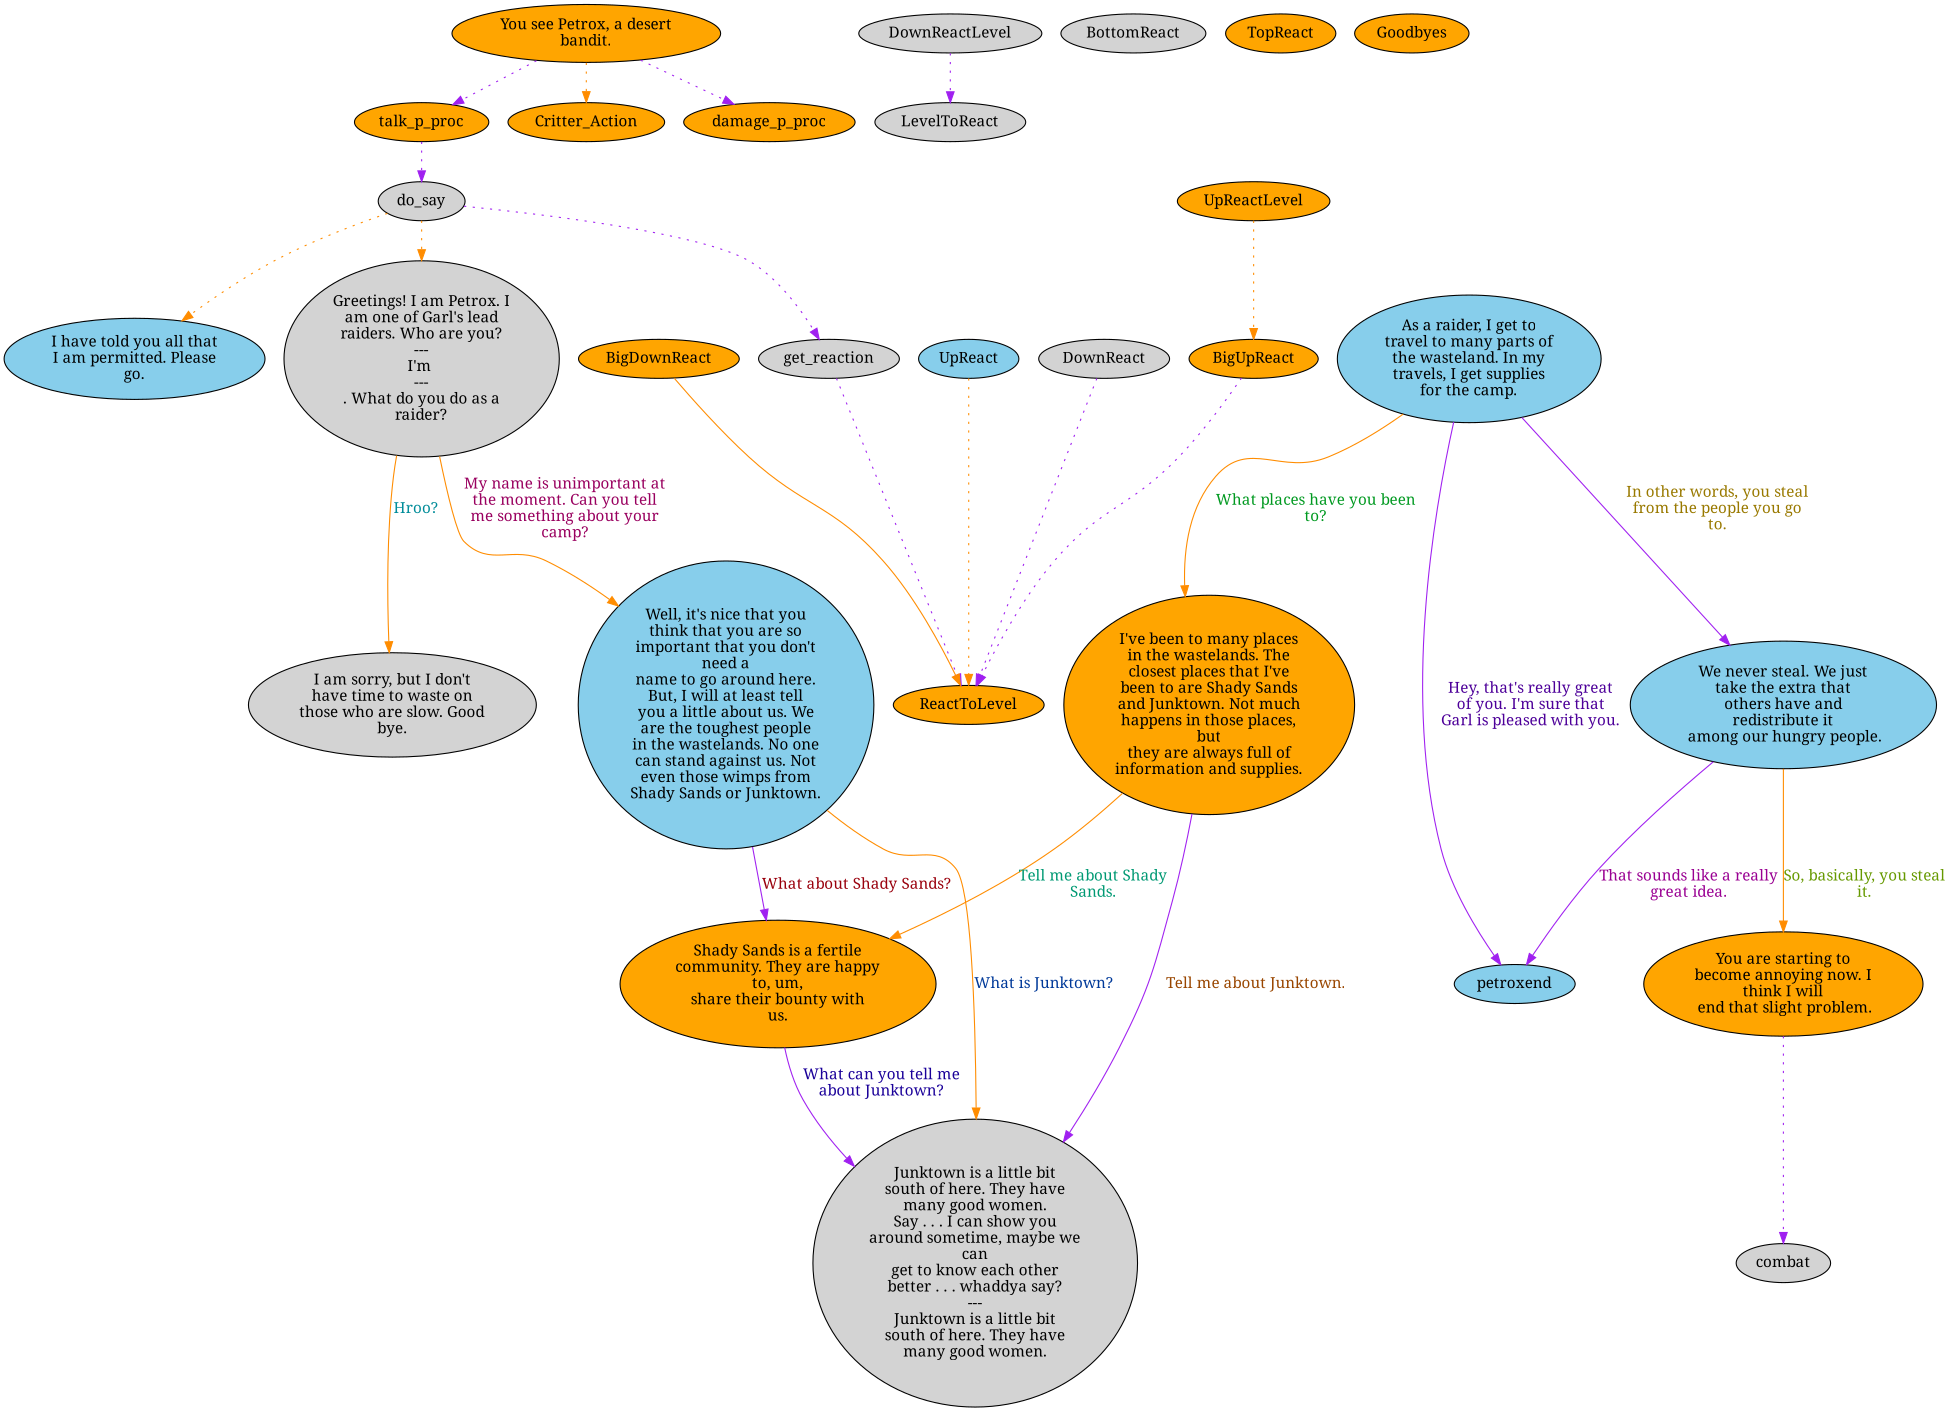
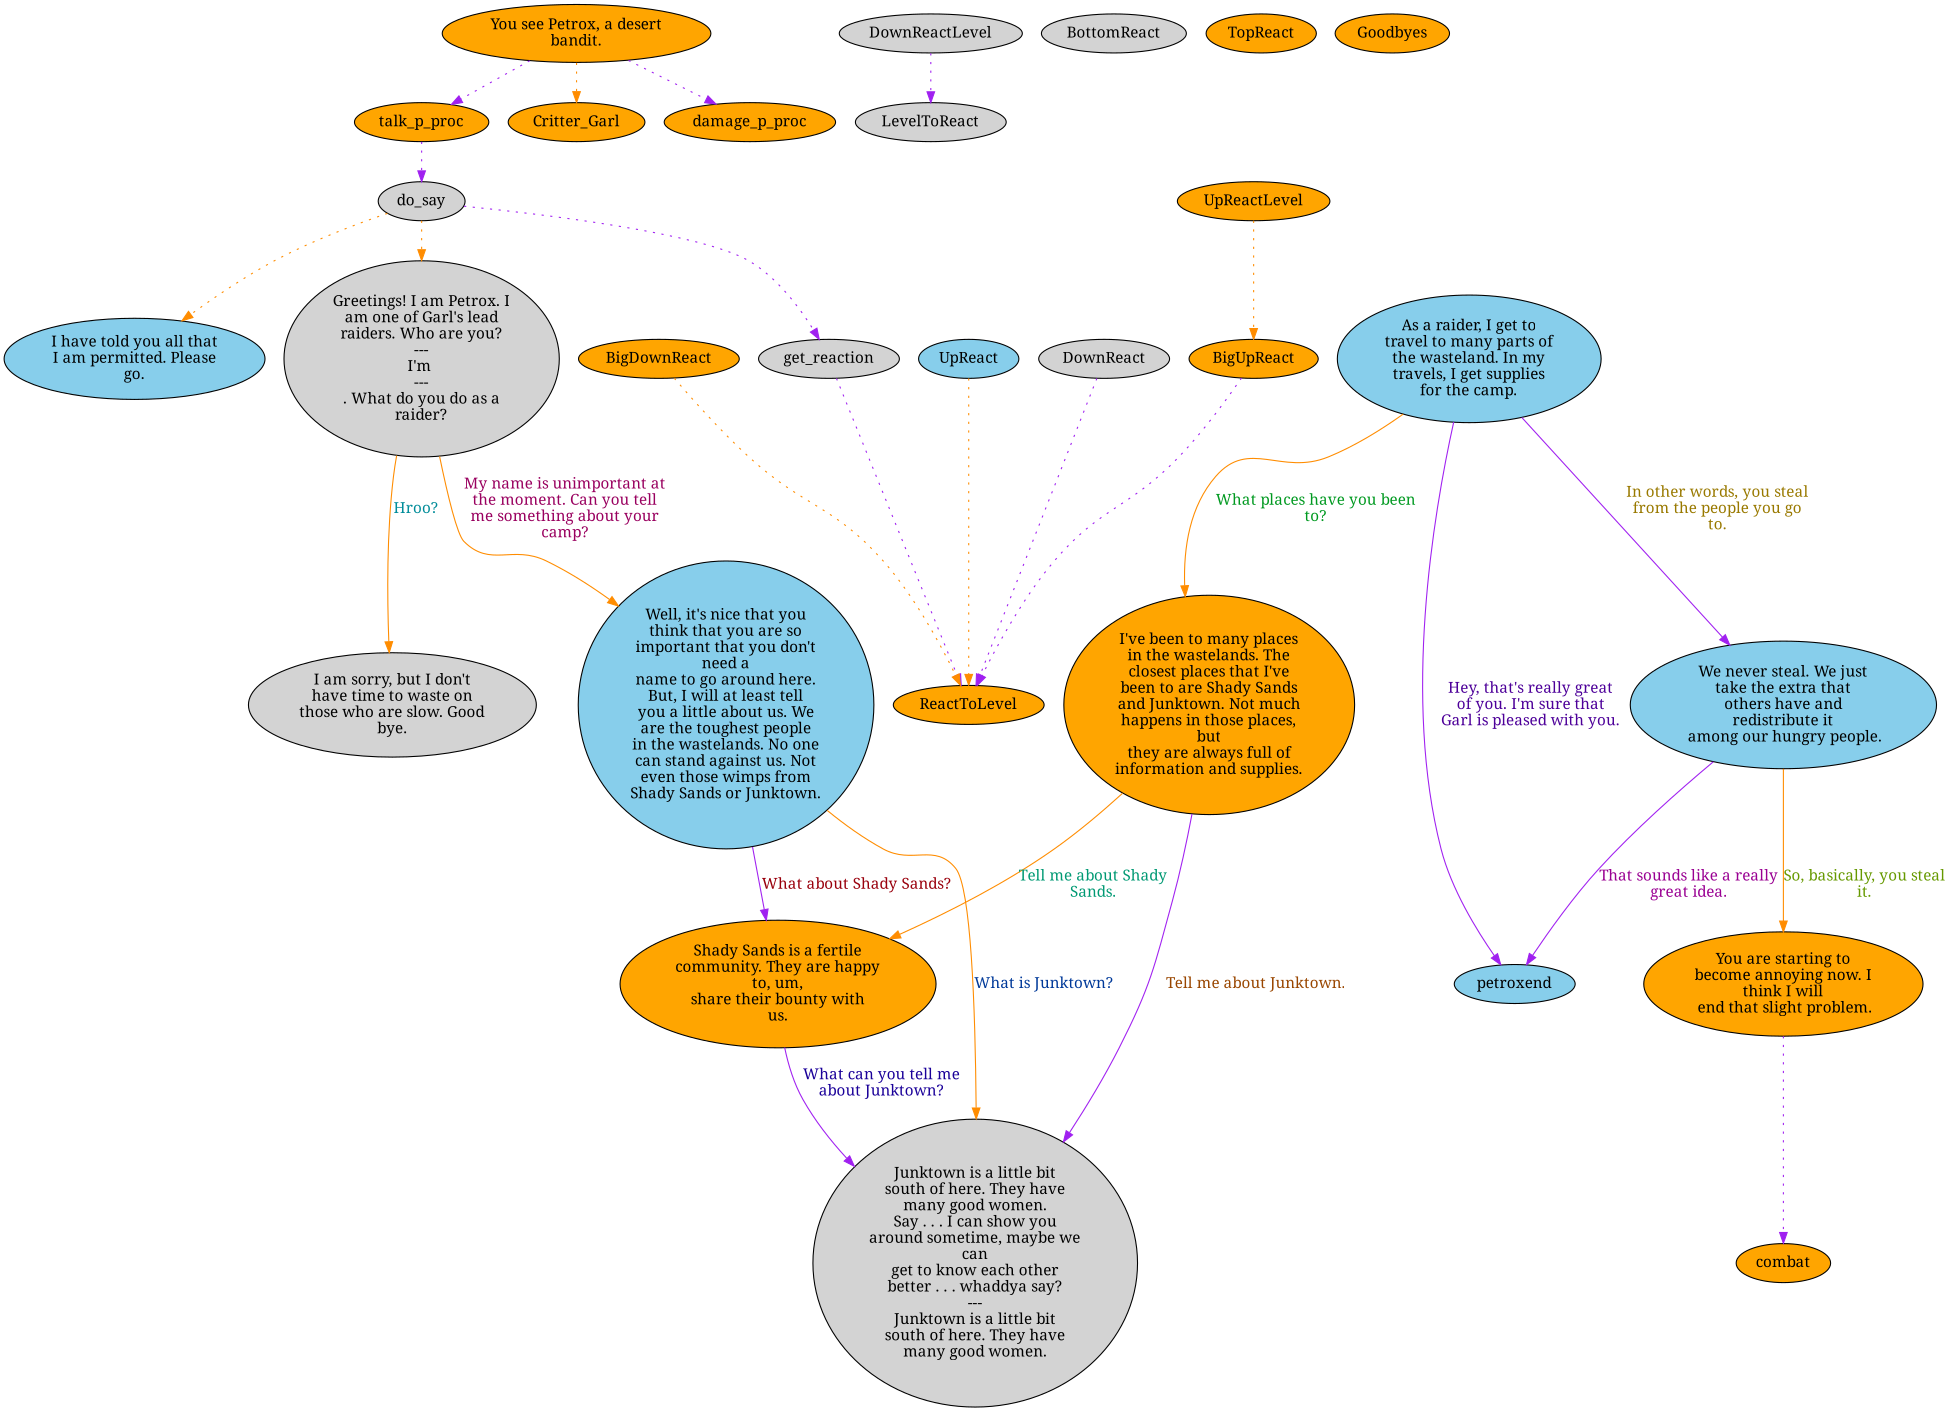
node "Critter_Action": label "Critter_Action" -> "Critter_Garl"
edge "BigDownReact" -> "ReactToLevel": style solid -> dotted
node "combat": fillcolor lightgrey -> orange
